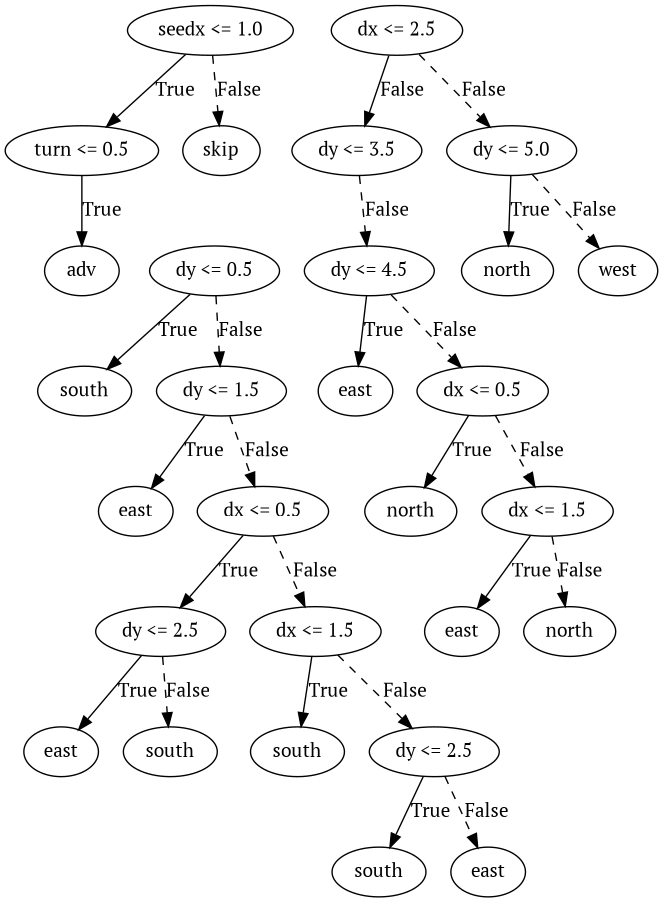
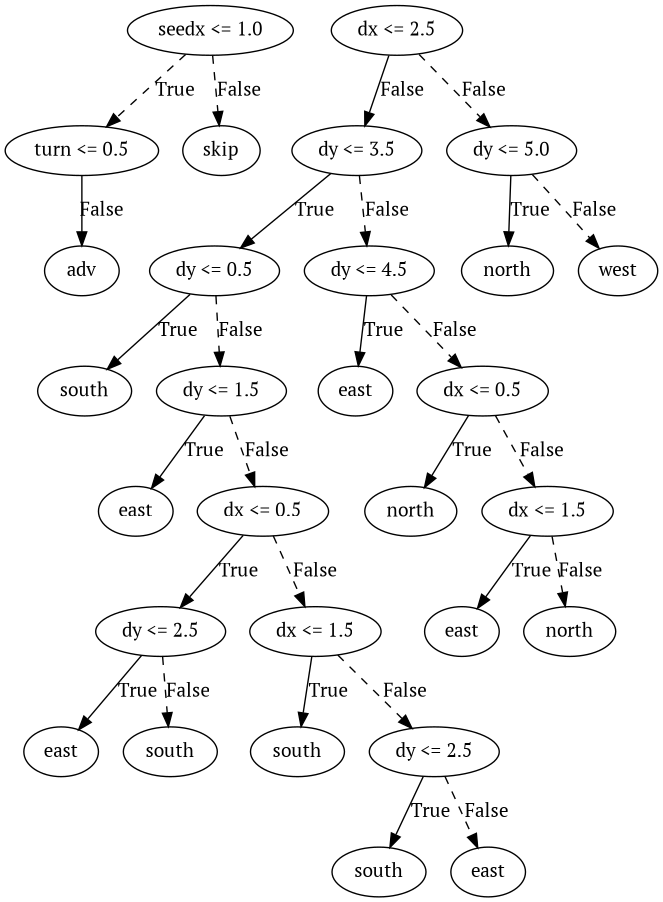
edge "seedx <= 1.0" -> "turn <= 0.5": style solid -> dashed
edge "dy <= 3.5" -> "dy <= 0.5": added, label "True"
edge "turn <= 0.5" -> "adv": label "True" -> "False"
